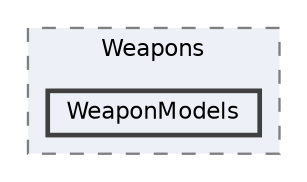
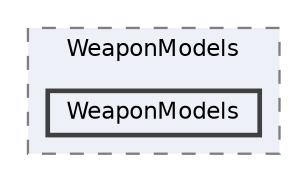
cluster "Weapons": label "Weapons" -> "WeaponModels"
